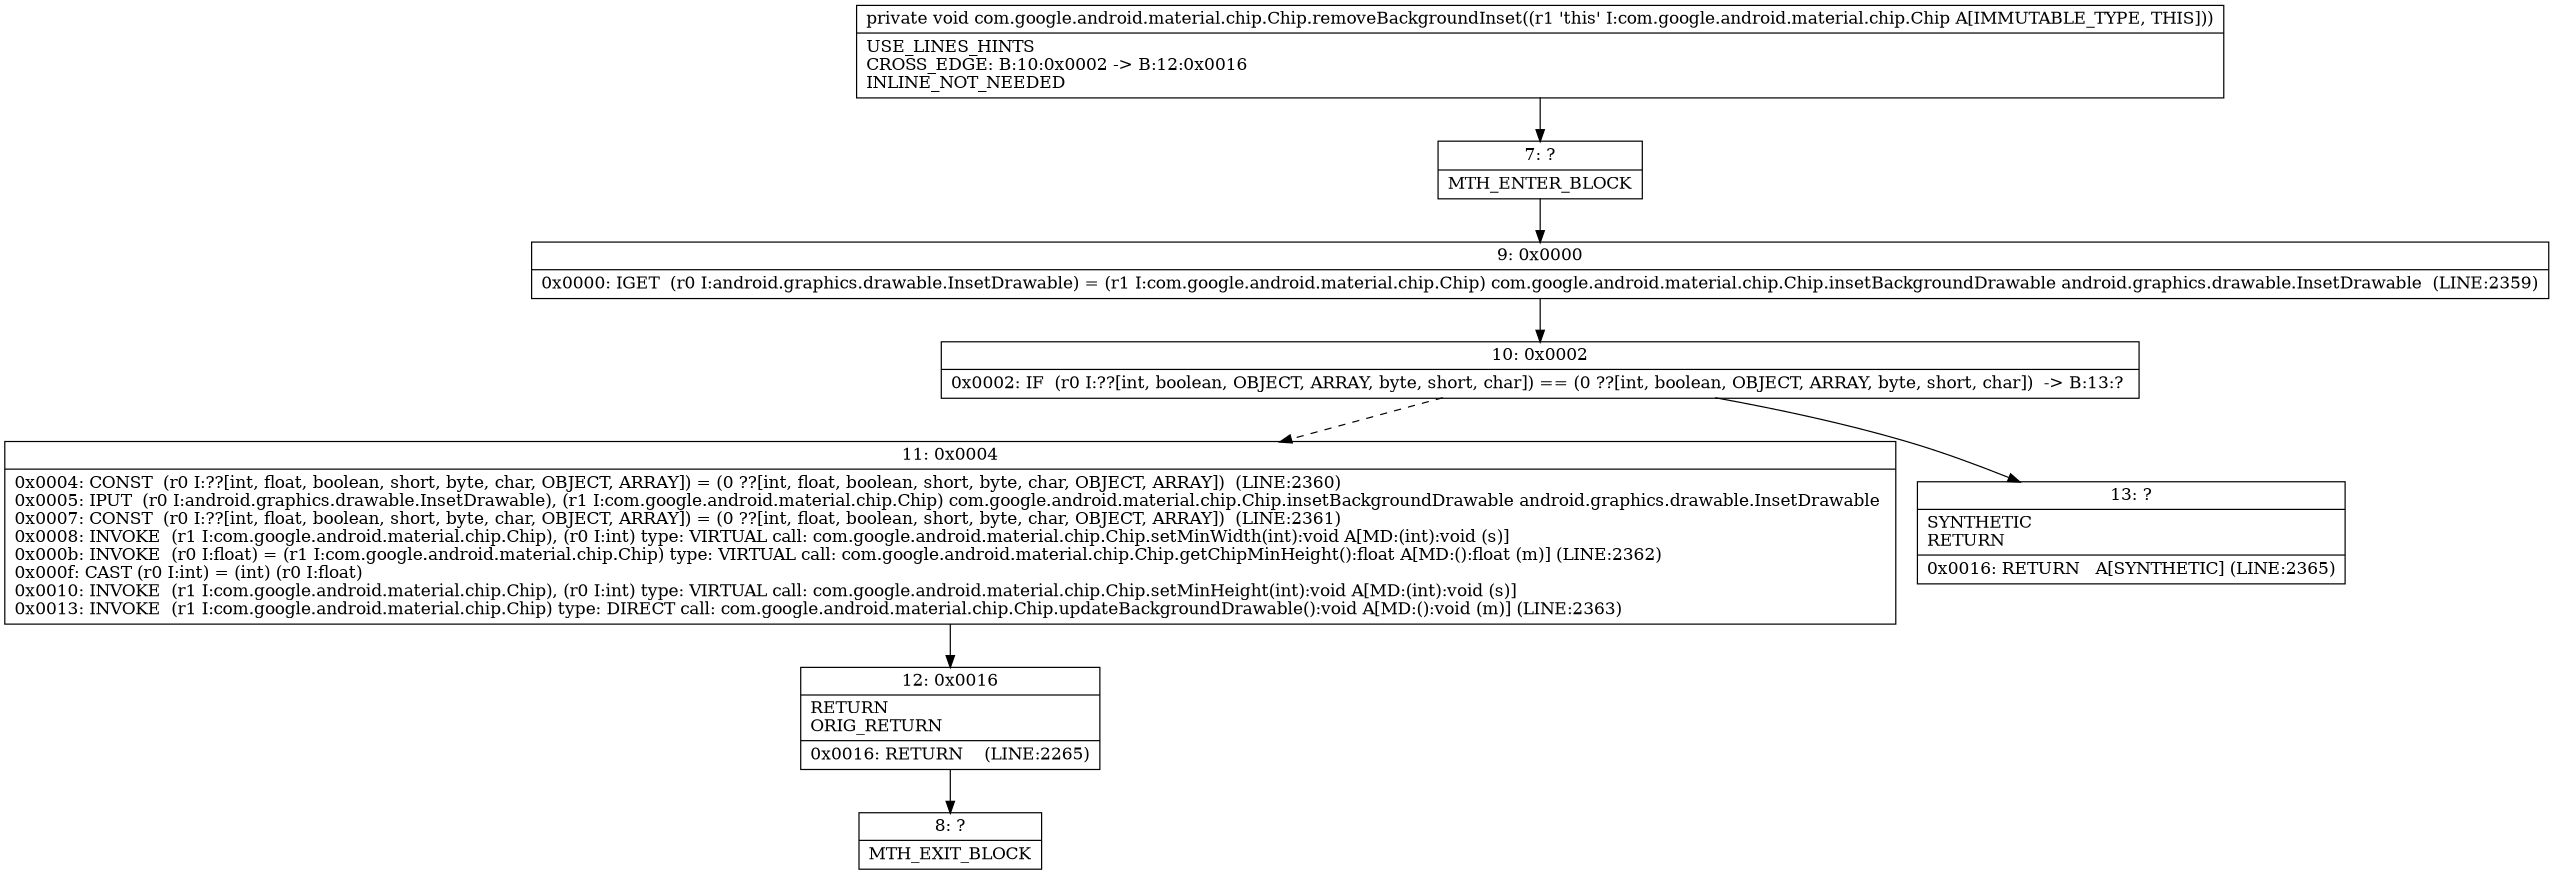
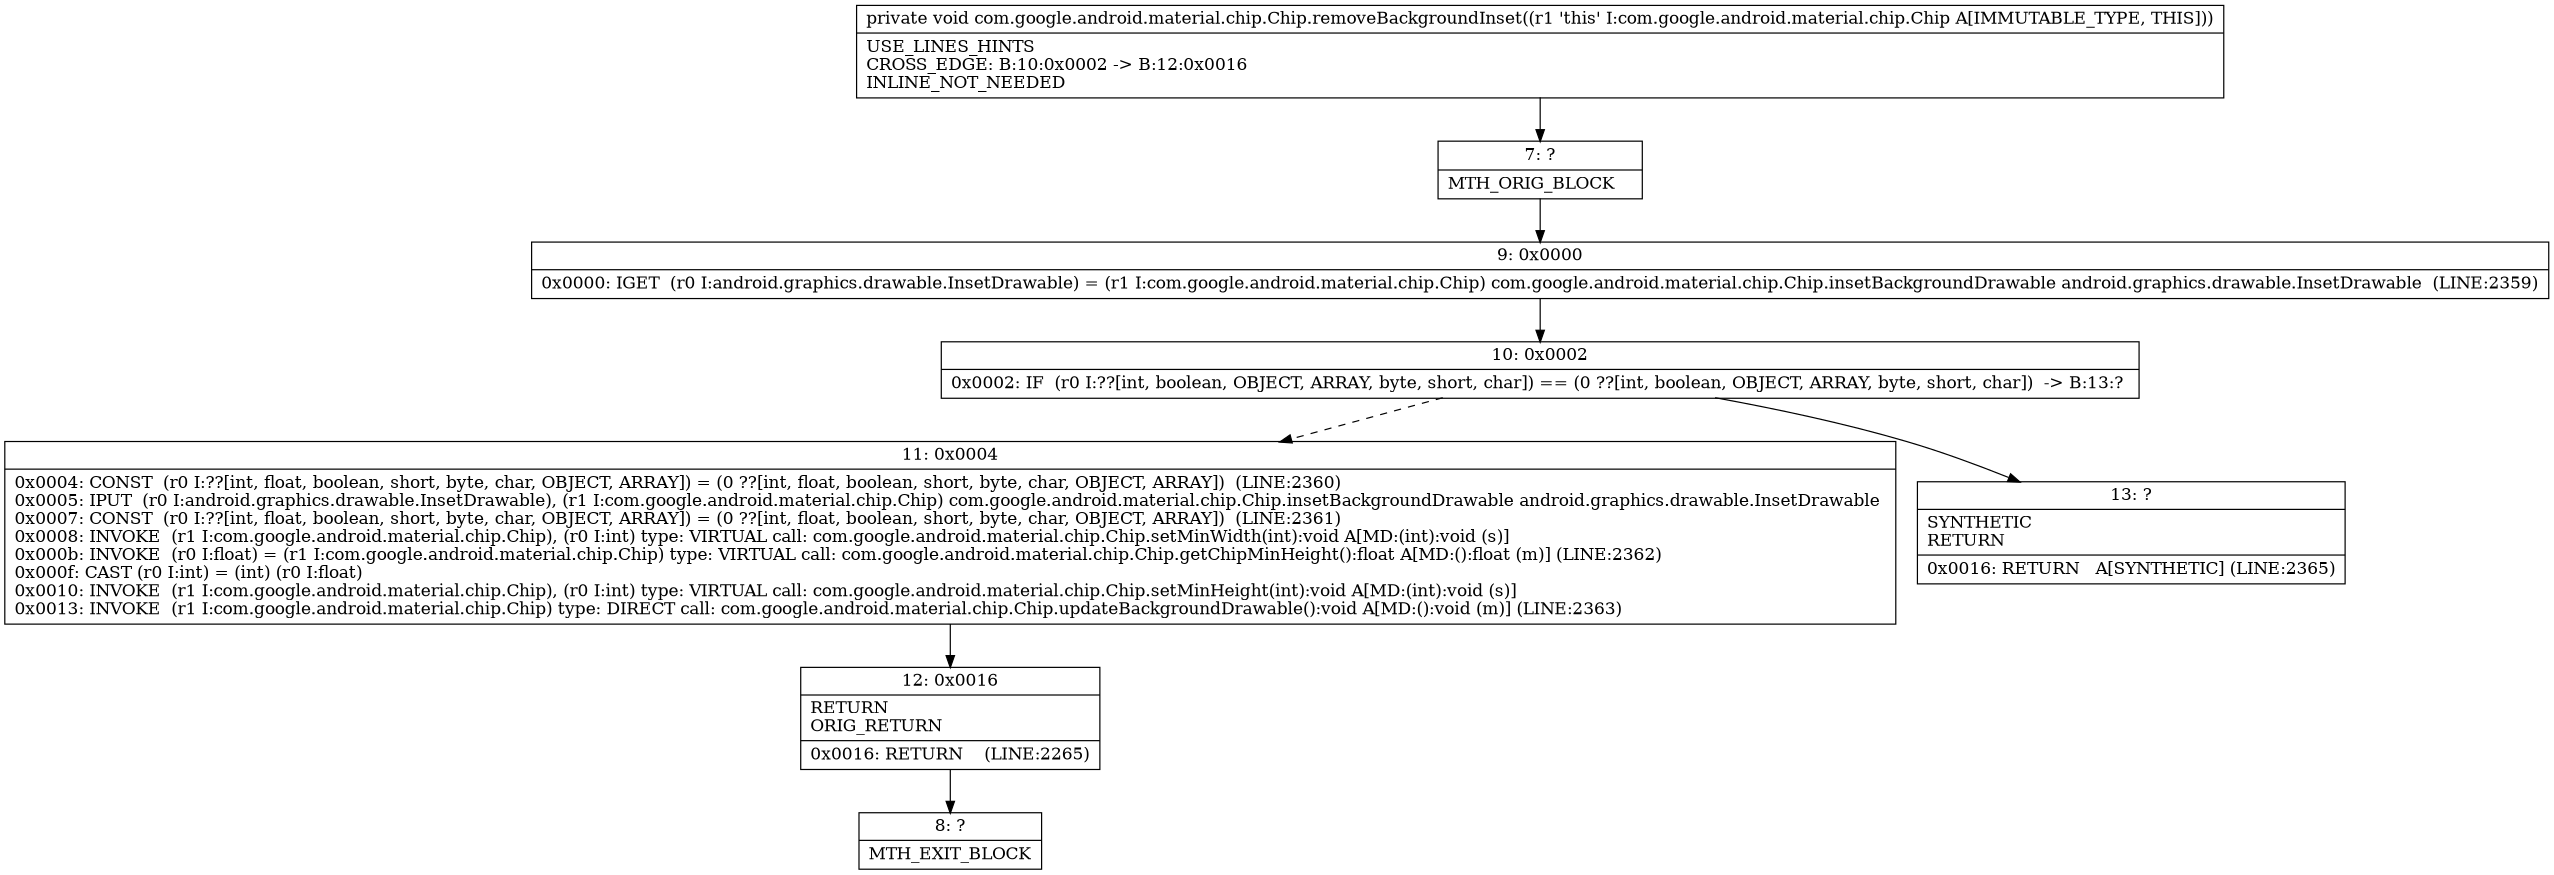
node "7: ?": text "MTH_ENTER_BLOCK" -> "MTH_ORIG_BLOCK"
